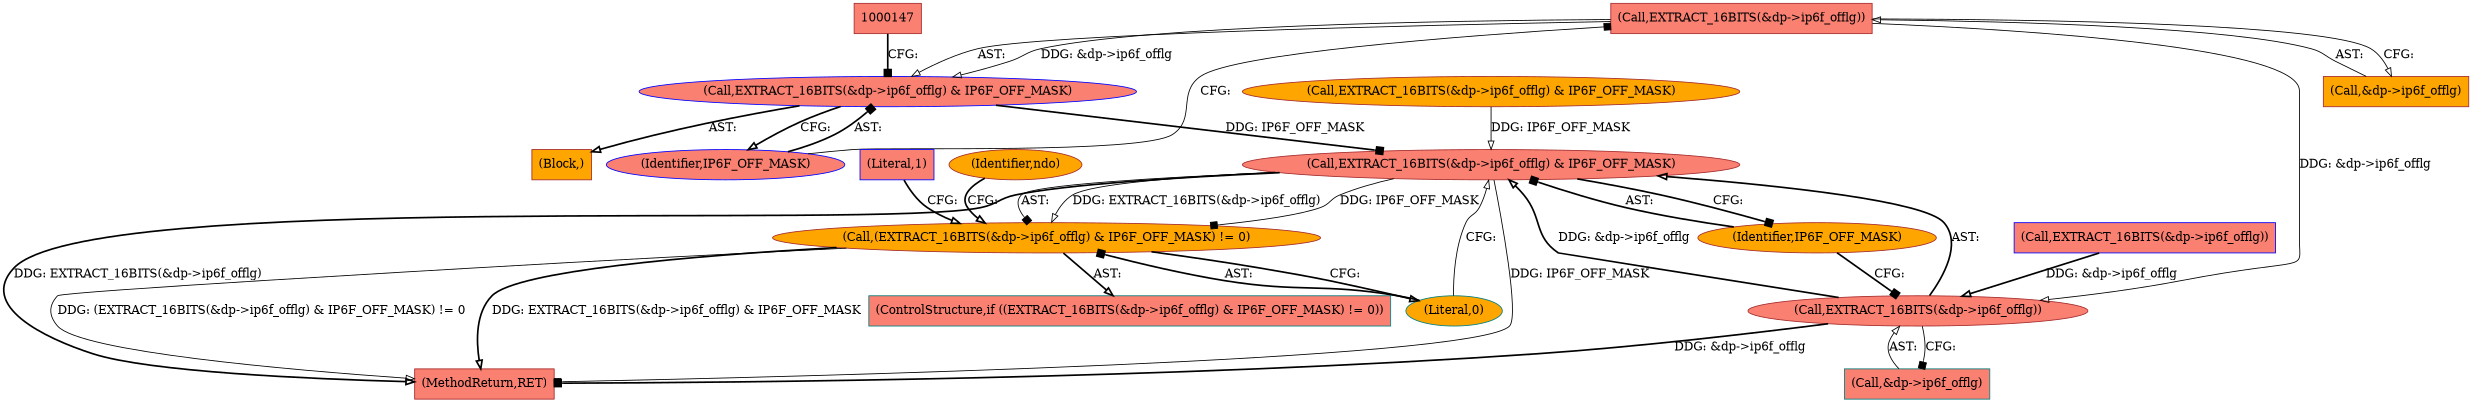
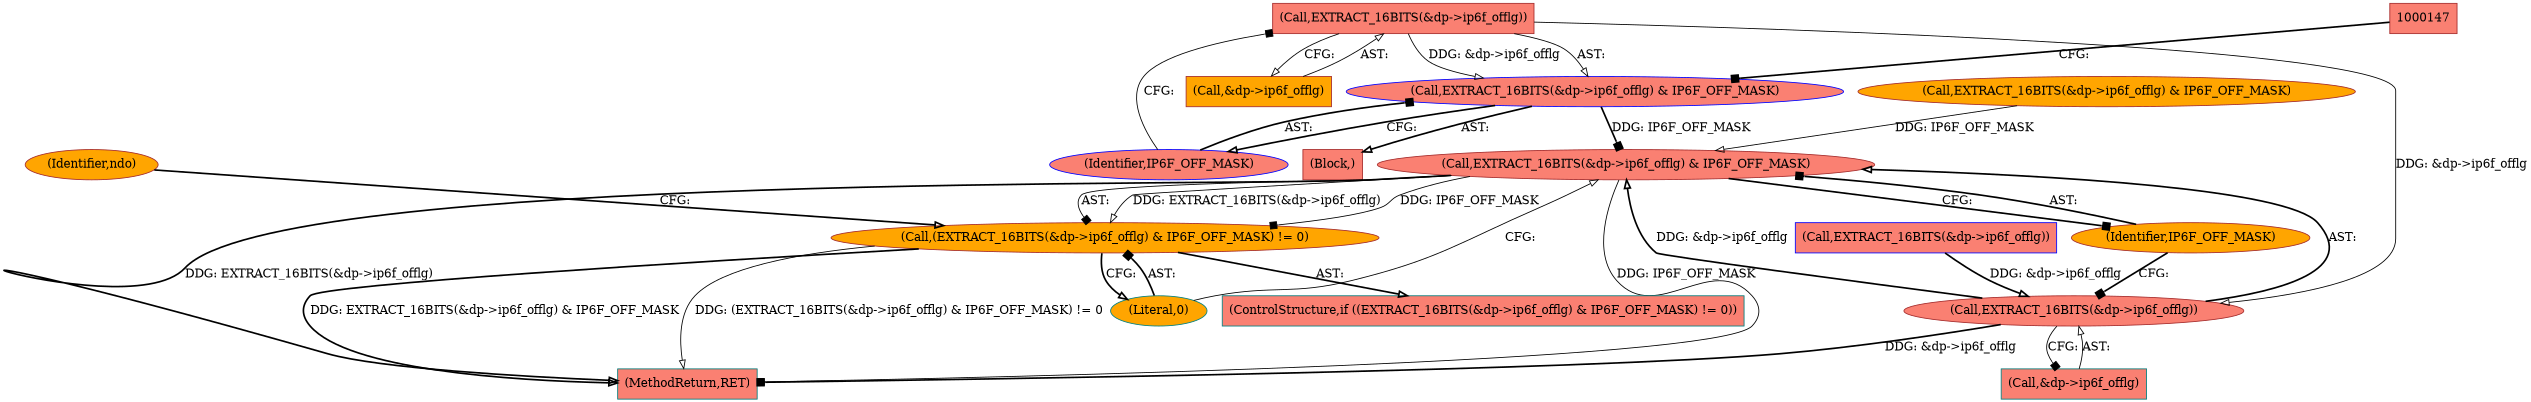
node "(Block,)": fillcolor orange -> salmon
node "(Literal,1)": removed
node "(MethodReturn,RET)": color brown -> teal
